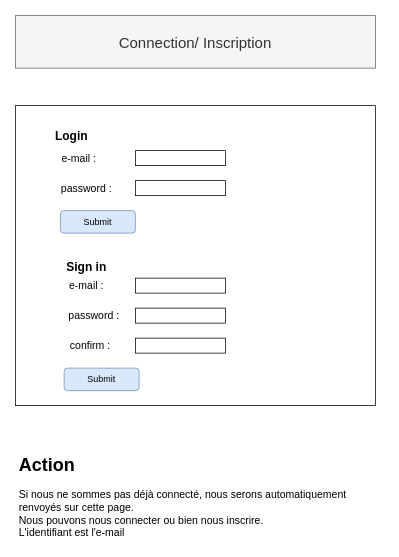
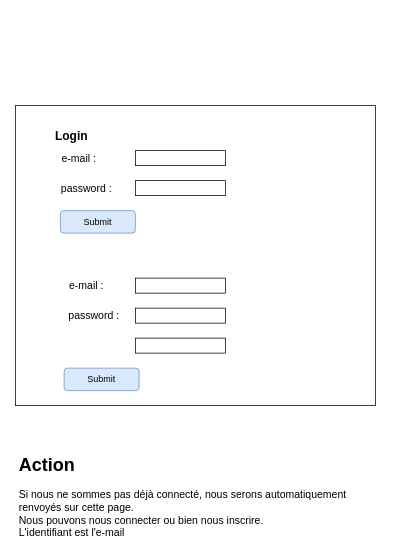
node "Connection/ Inscription": removed
node "Sign in": removed
node "confirm :": removed
